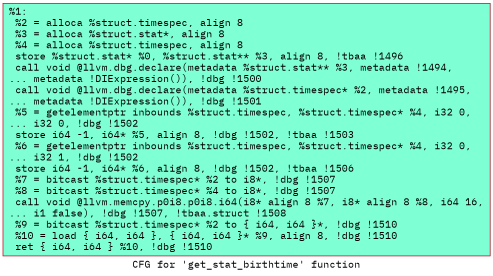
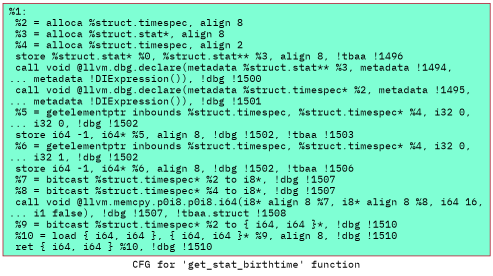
node "%1:": text "%4 = alloca %struct.timespec, align 8" -> "%4 = alloca %struct.timespec, align 2"
